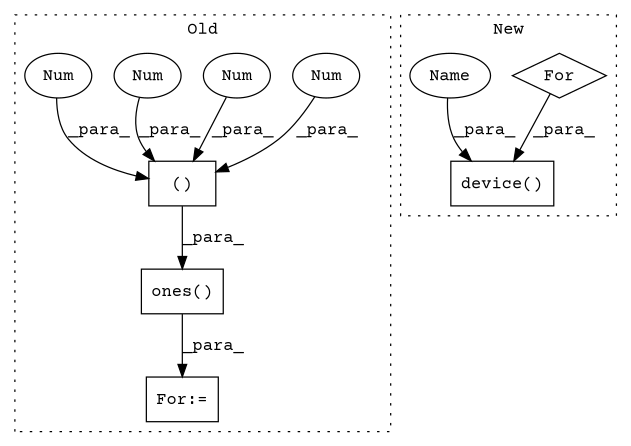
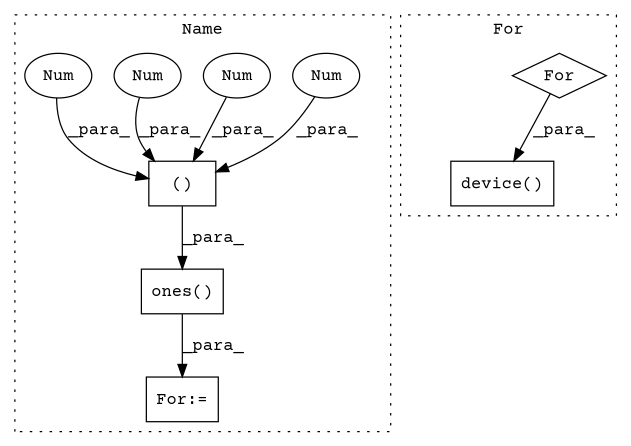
cluster "Old": label "Old" -> "Name"
cluster "New": label "New" -> "For"
node "Name": removed
